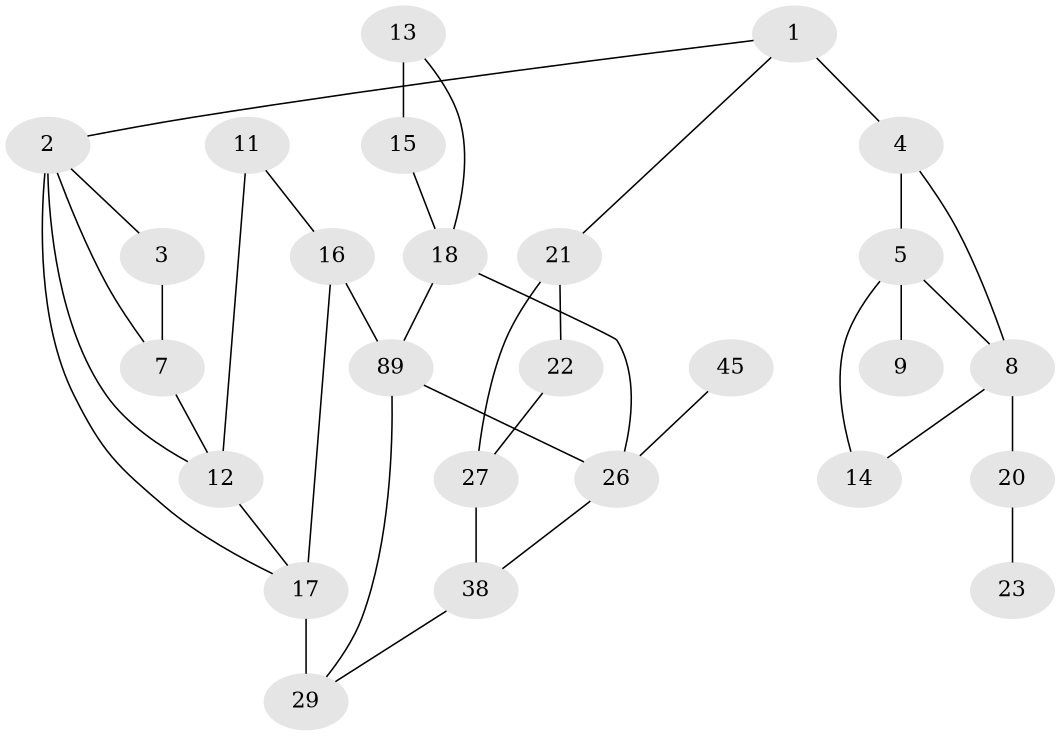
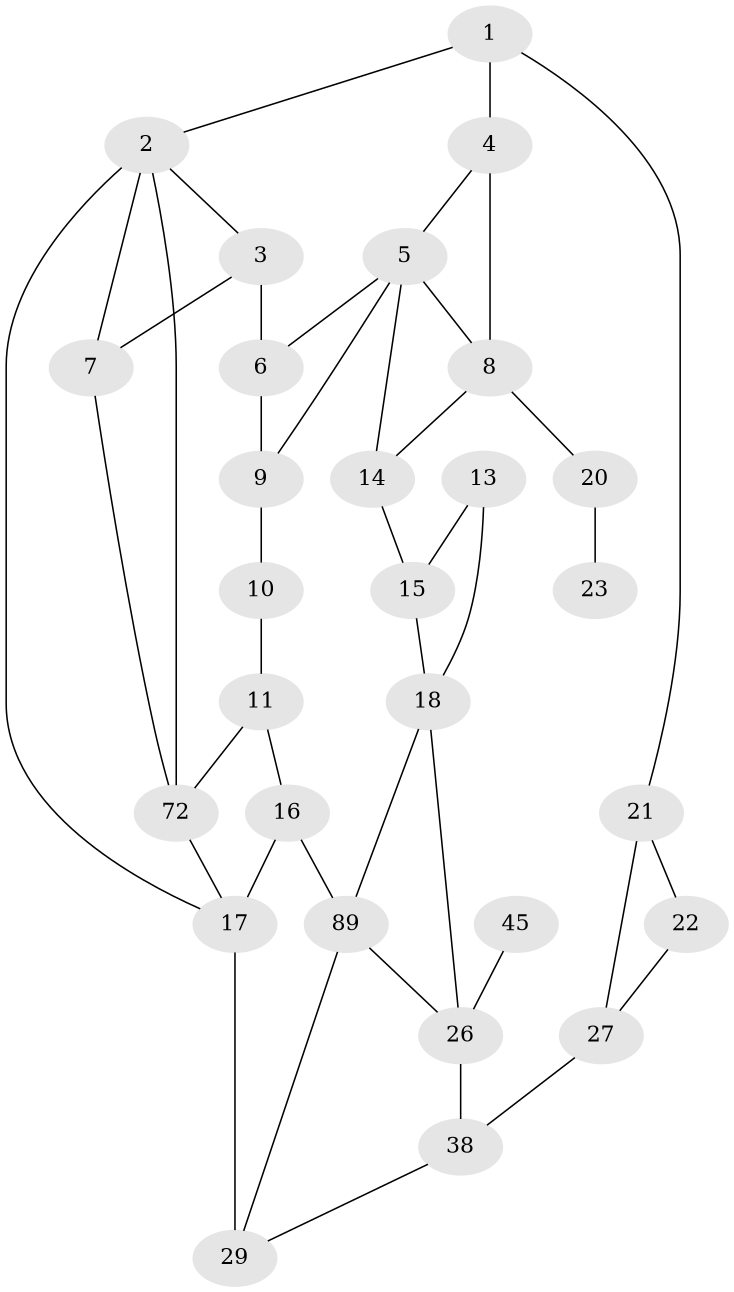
node "6": added
node "12": label "12" -> "72"
edge "14" -- "15": added
node "10": added
